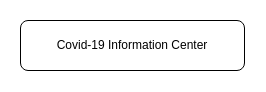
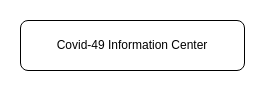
node "Covid-19 Information Center": label "Covid-19 Information Center" -> "Covid-49 Information Center"
